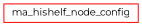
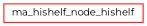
node "ma_hishelf_node_config": label "ma_hishelf_node_config" -> "ma_hishelf_node_hishelf"
